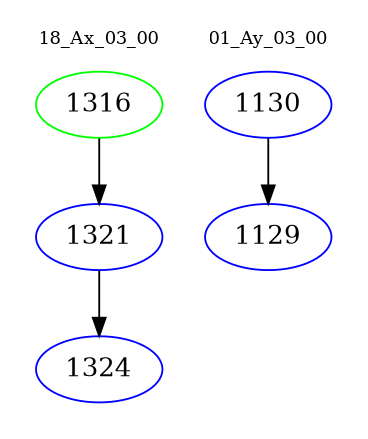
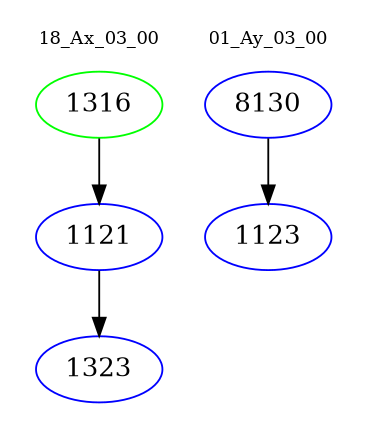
node "1130": label "1130" -> "8130"
node "1321": label "1321" -> "1121"
node "1129": label "1129" -> "1123"
node "1324": label "1324" -> "1323"
